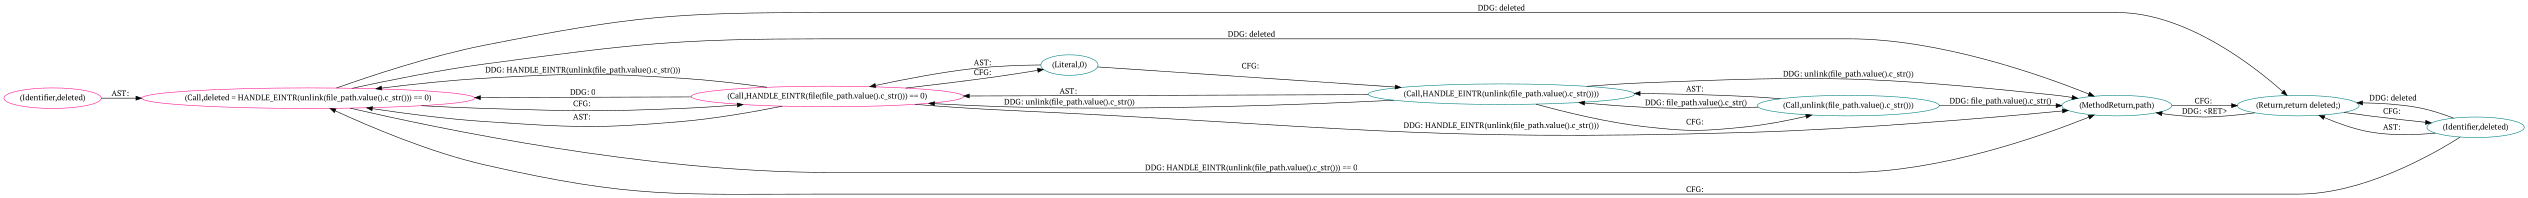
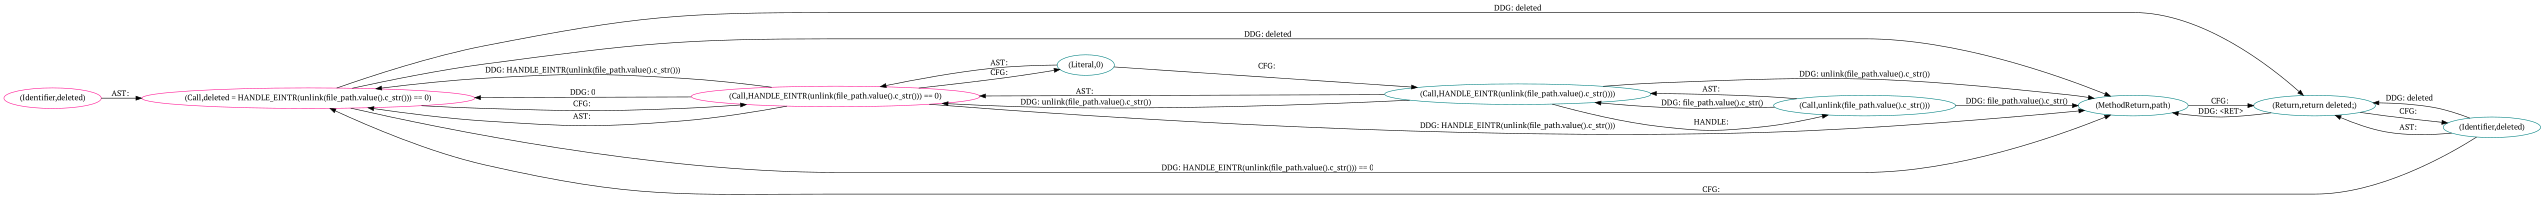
node "(Call,HANDLE_EINTR(file(file_path.value().c_str())) == 0)": label "(Call,HANDLE_EINTR(file(file_path.value().c_str())) == 0)" -> "(Call,HANDLE_EINTR(unlink(file_path.value().c_str())) == 0)"
edge "(Call,HANDLE_EINTR(unlink(file_path.value().c_str())))" -> "(Call,unlink(file_path.value().c_str()))": label "CFG: " -> "HANDLE: "
